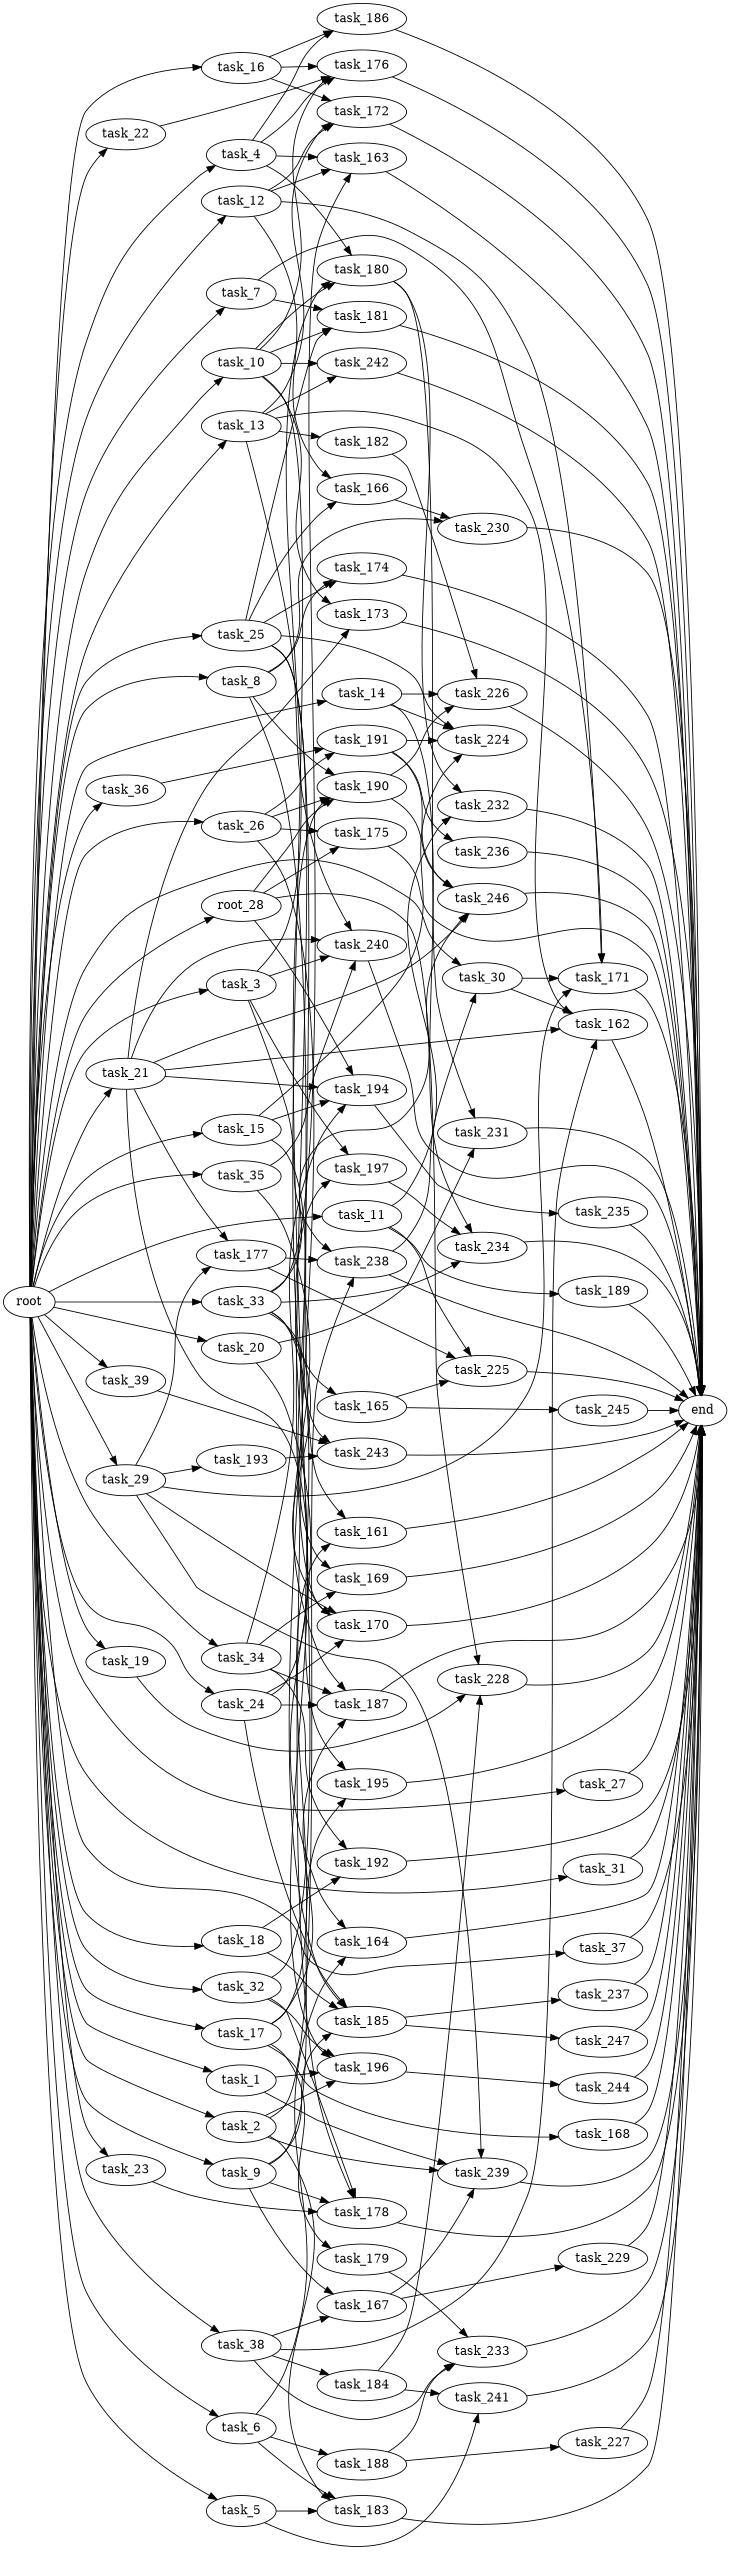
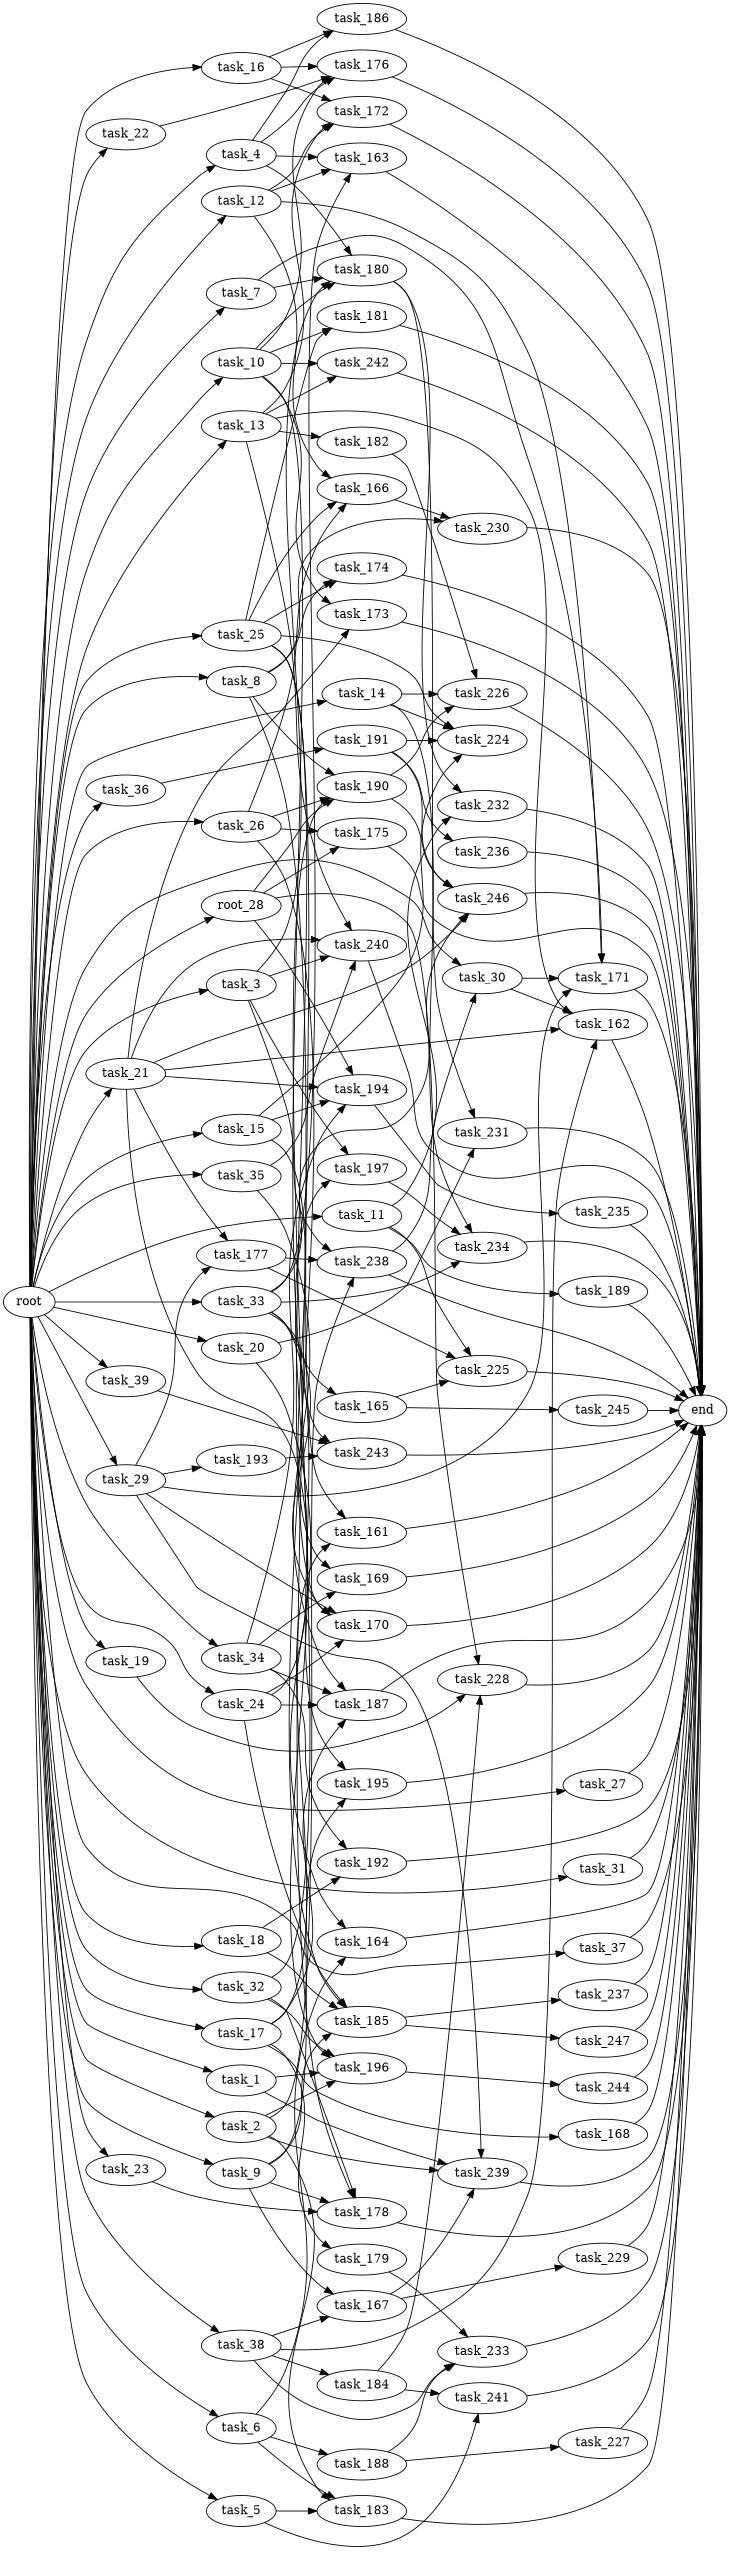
edge "task_7" -> "task_181": now "task_7" -> "task_180"
edge "task_26" -> "task_191": now "task_26" -> "task_166"
